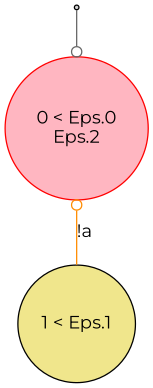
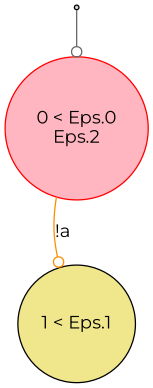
edge "1 < Eps.1" -> "0 < Eps.0 Eps.2": reversed
